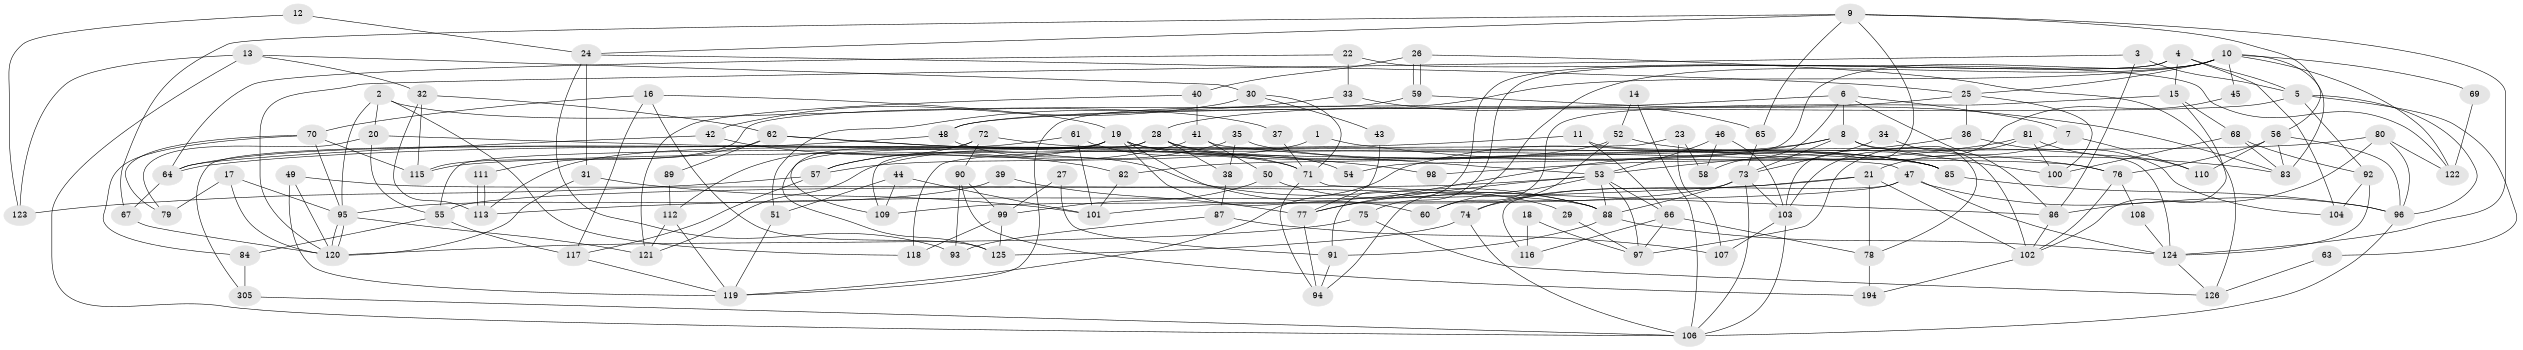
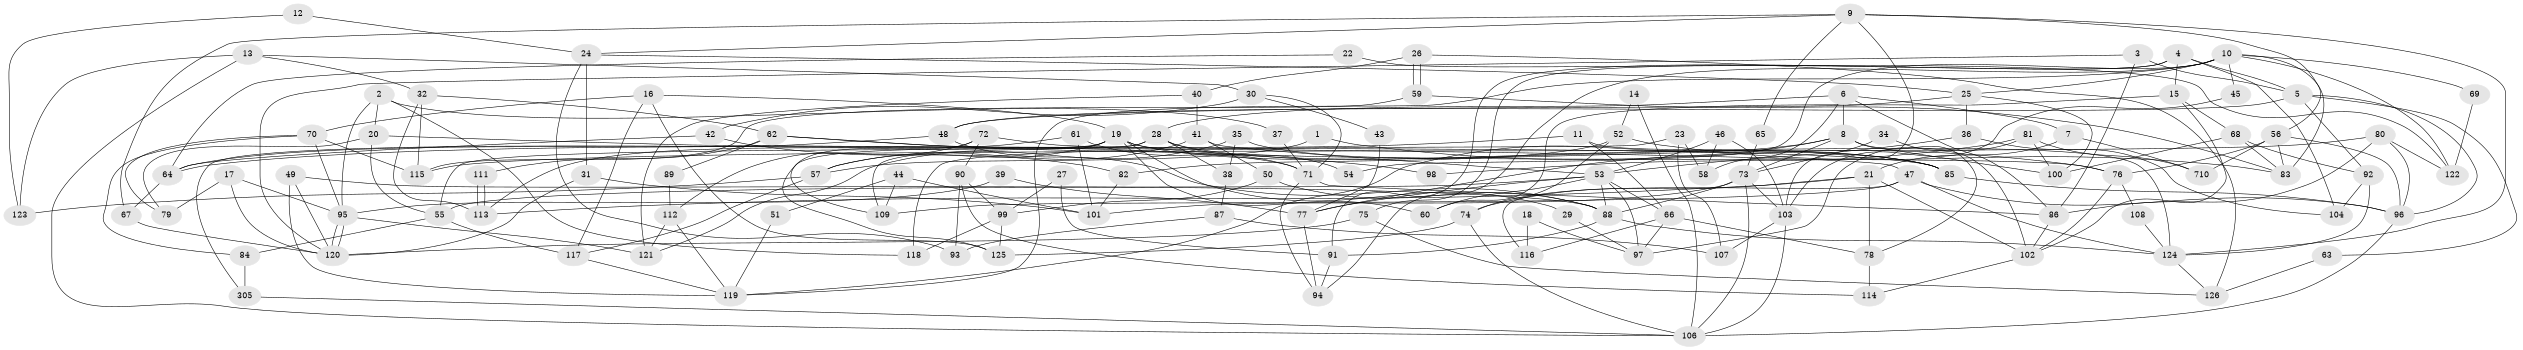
node "33": removed
node "110": label "110" -> "710"
node "194": label "194" -> "114"
